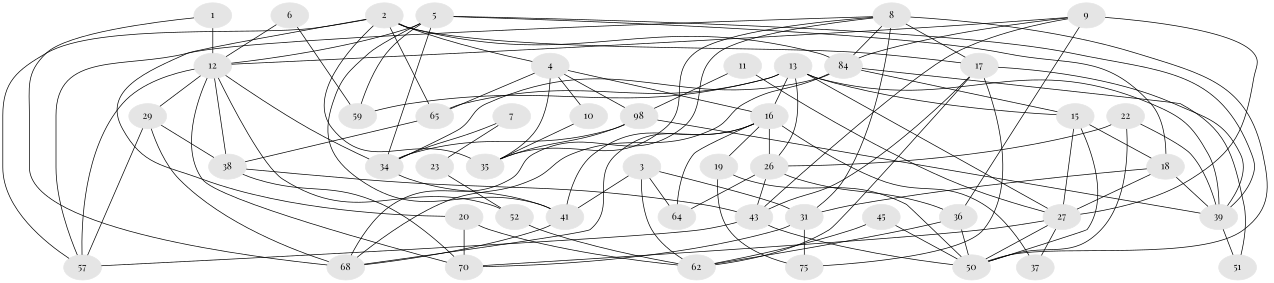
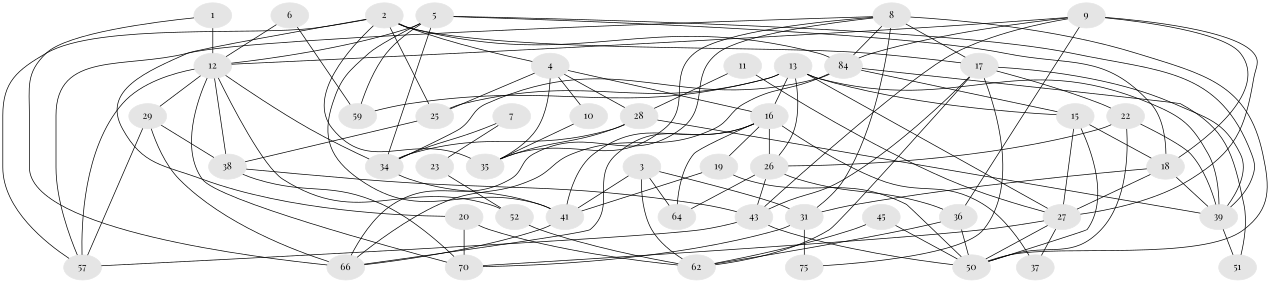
edge "9" -- "18": added
edge "17" -- "22": added
node "65": label "65" -> "25"
node "98": label "98" -> "28"
edge "19" -- "75": now "19" -- "41"
node "68": label "68" -> "66"
